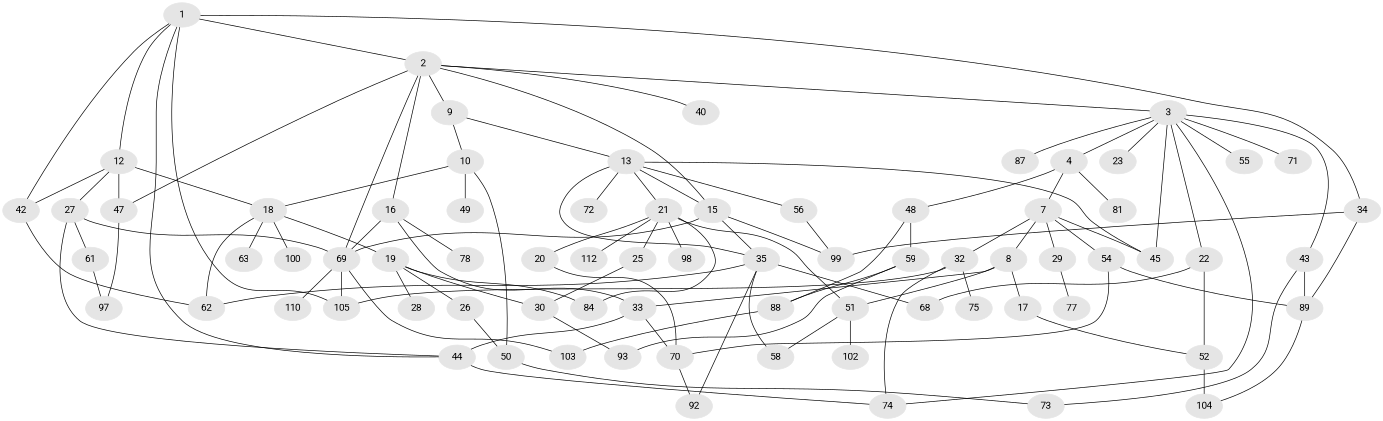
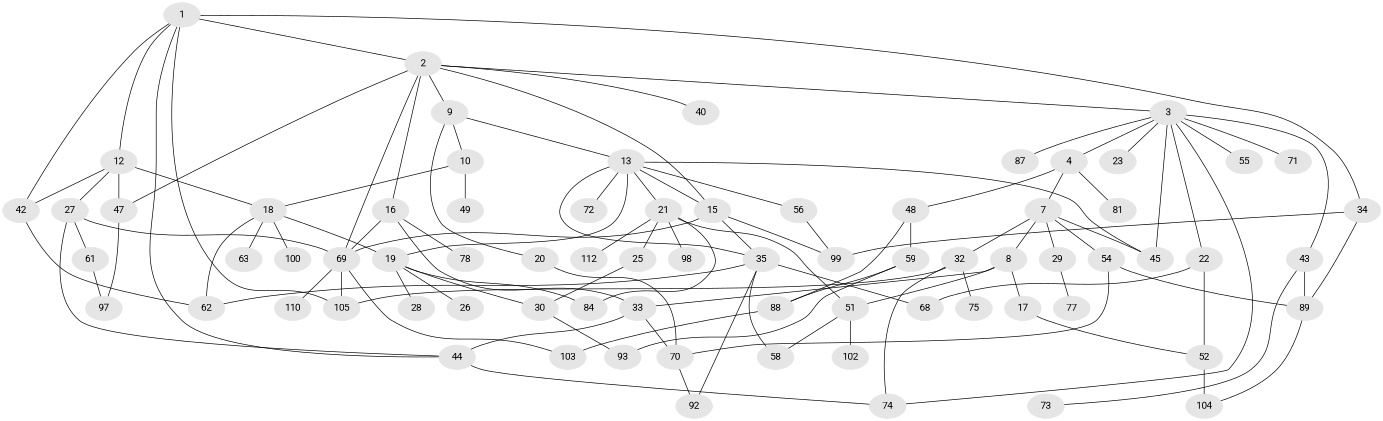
edge "21" -- "20": now "9" -- "20"
edge "13" -- "19": added
node "50": removed
